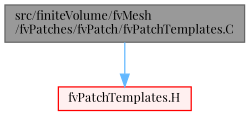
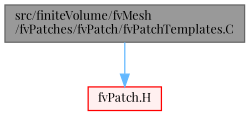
node "fvPatchTemplates.H": label "fvPatchTemplates.H" -> "fvPatch.H"
